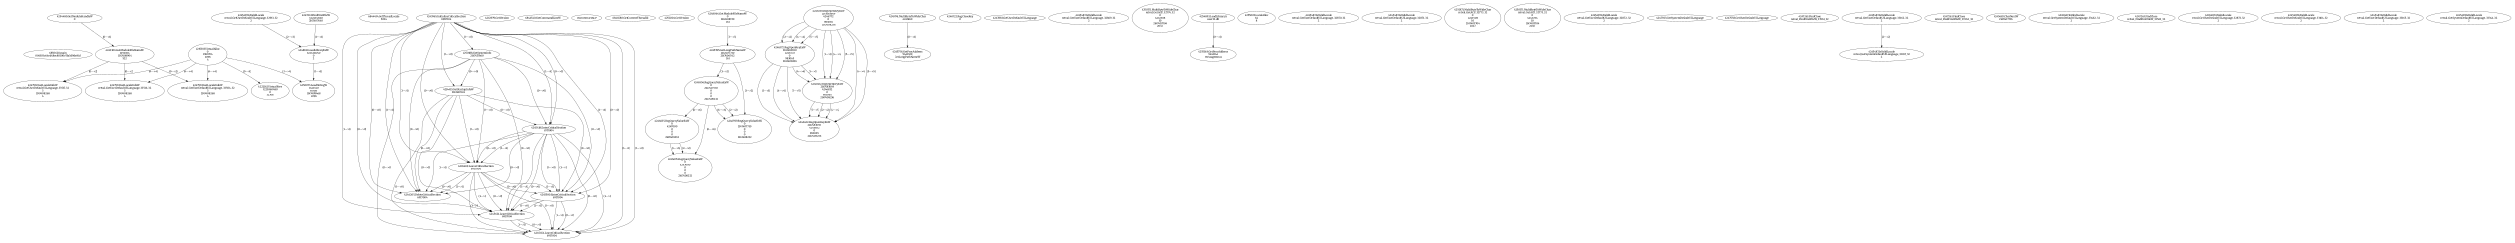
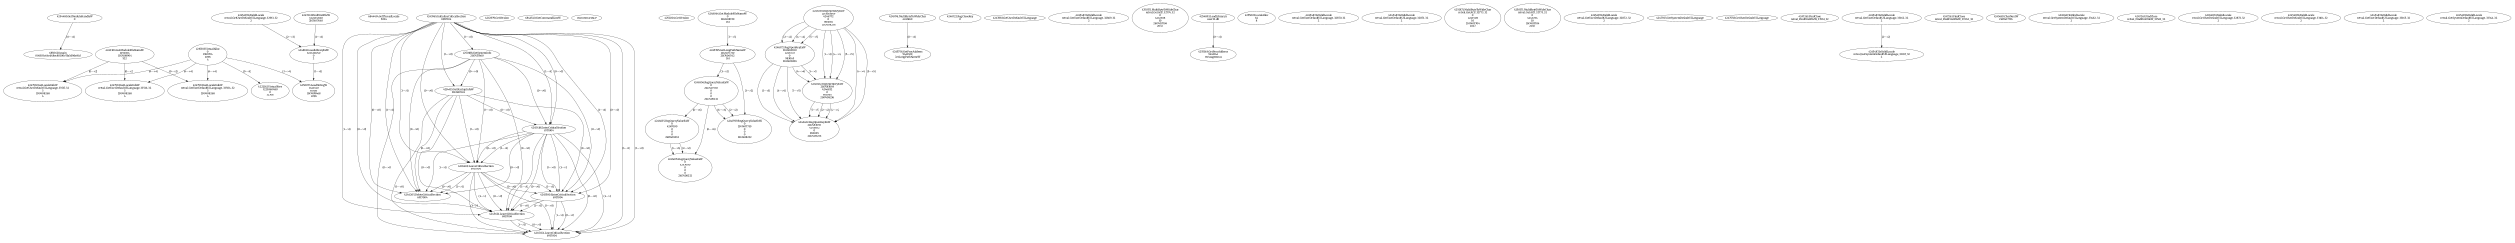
node "6844580.GetCurrentThreadId": removed
edge "4254480.GetModuleHandleW 0" -> "4243306.GetModuleFileNameW 4194304 2147408904 522": now "4254480.GetModuleHandleW 0" -> "6850628.main 004f03c64ed48ec88100e7fa3d9def6d"
